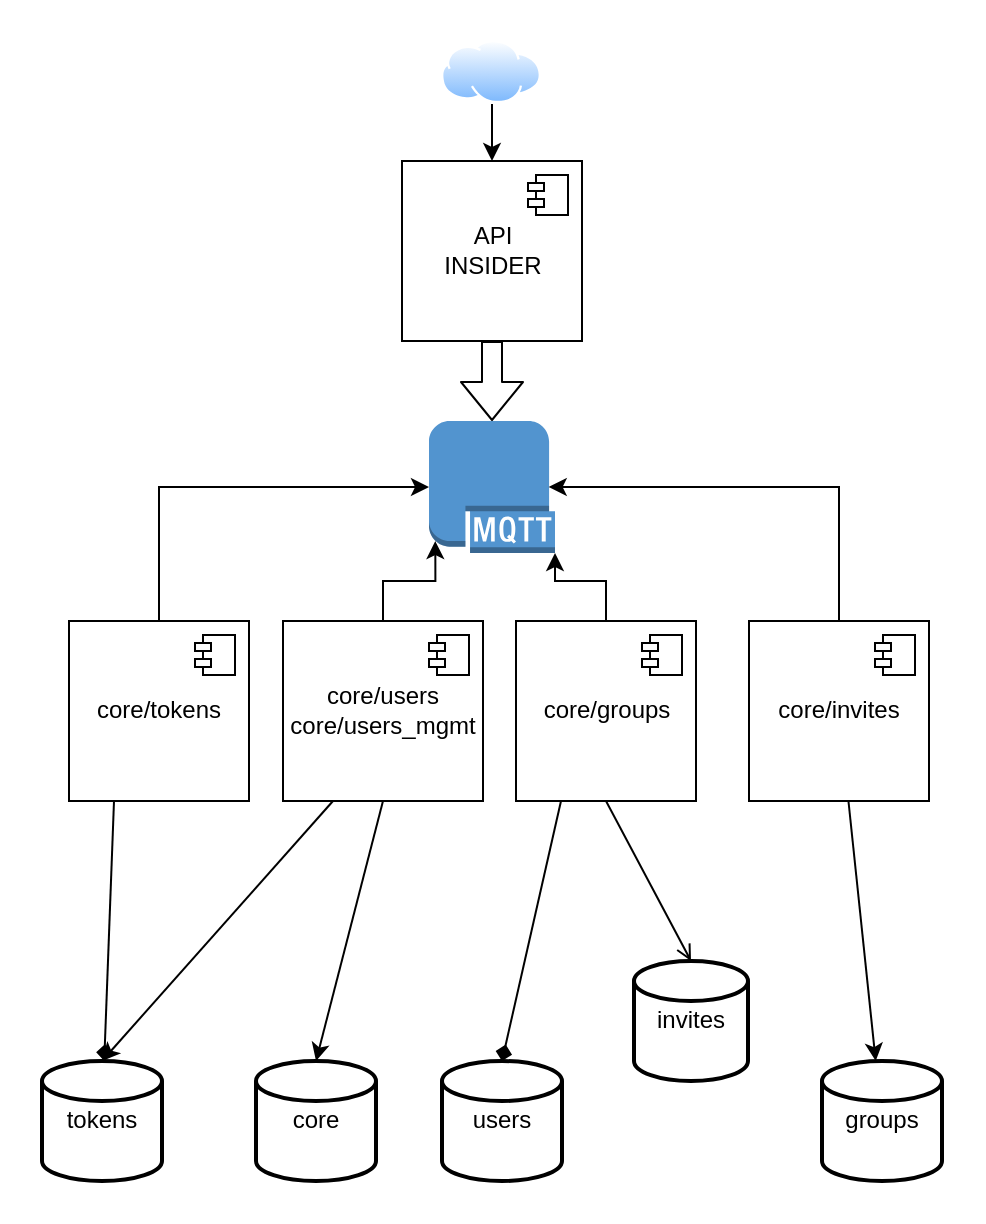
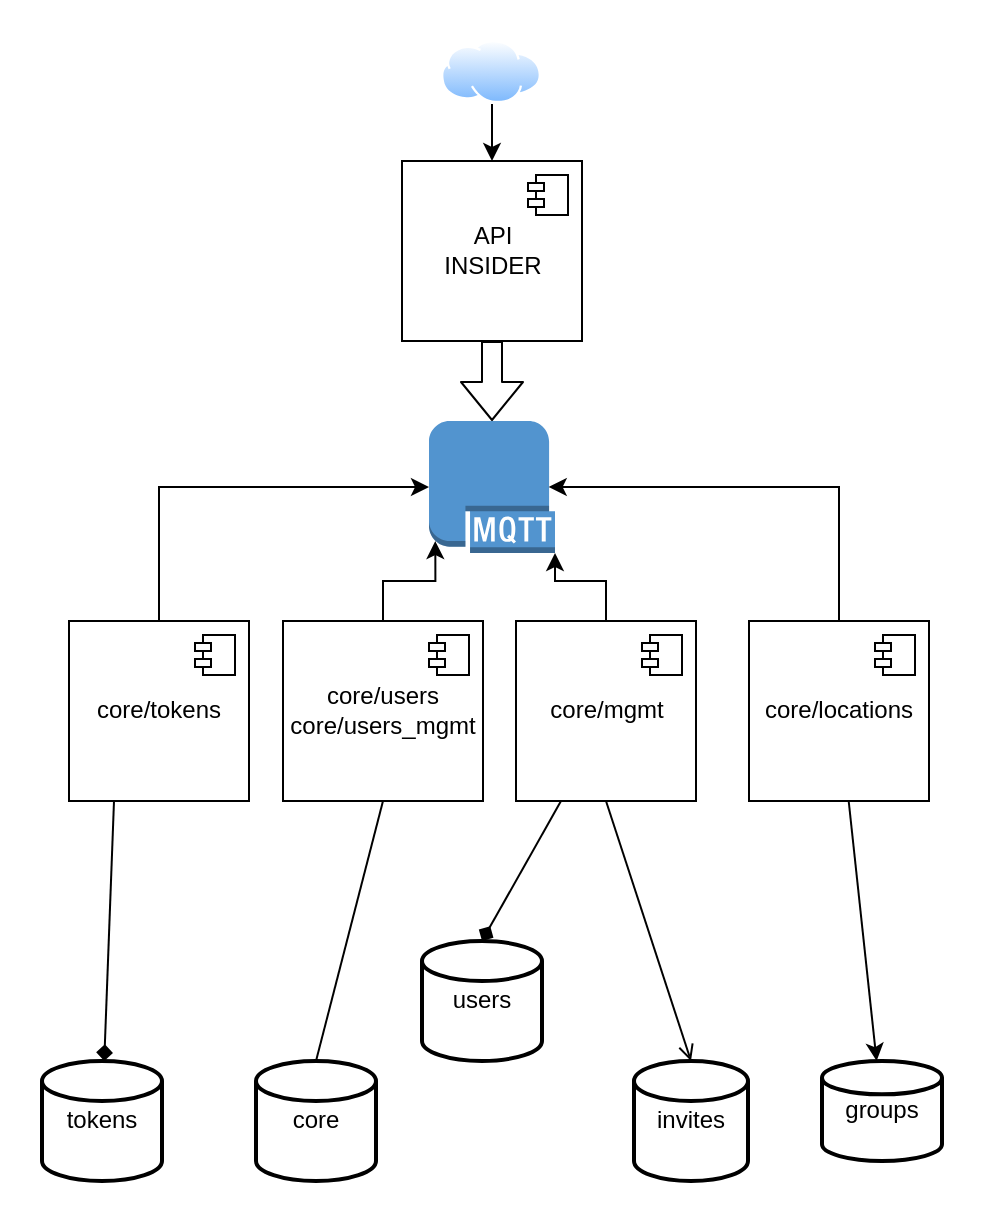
node "core/groups": label "core/groups" -> "core/mgmt"
node "core/invites": label "core/invites" -> "core/locations"
edge "core/users core/users_mgmt" -> "tokens": removed
node "invites": moved (691, 1021) -> (691, 1121)
edge "core/users core/users_mgmt" -> "core": arrowhead classic -> none
node "users": moved (502, 1121) -> (482, 1001)
node "groups": size 120x120 -> 120x100
